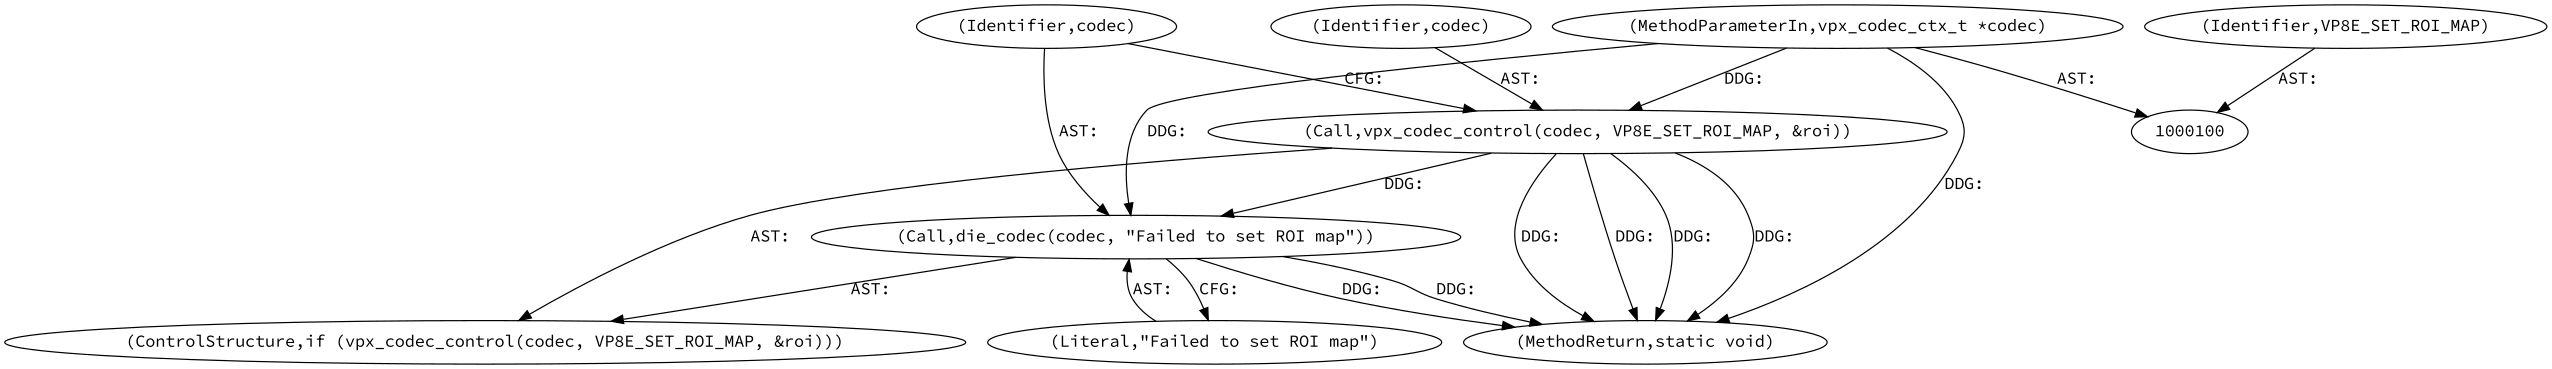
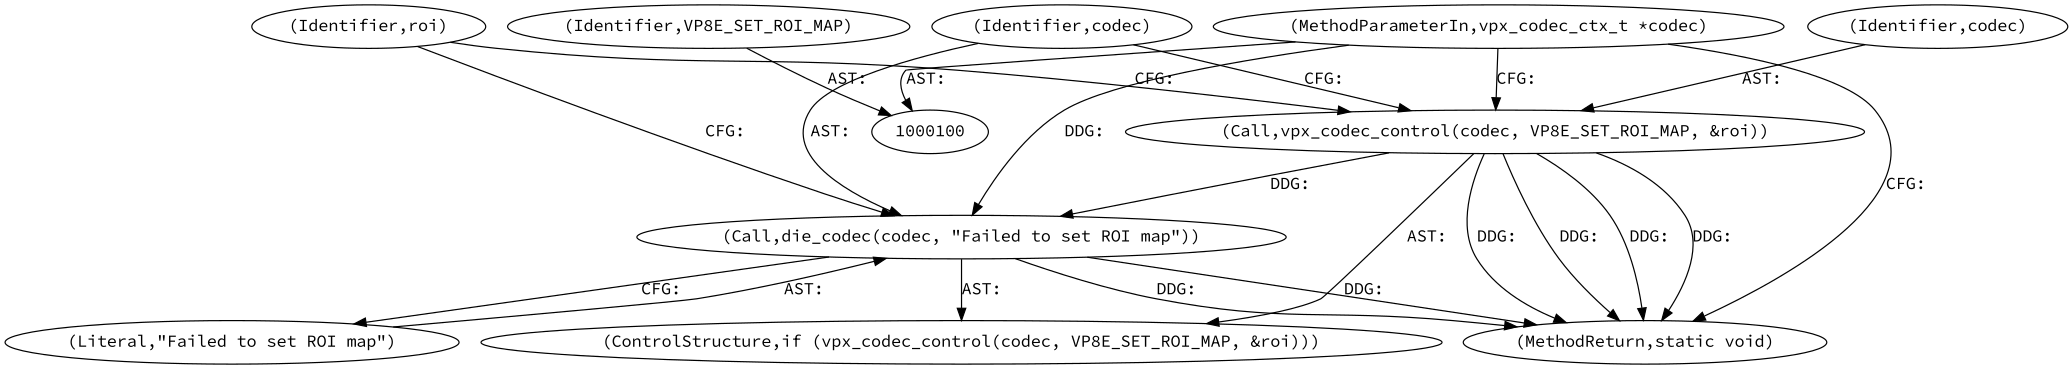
node "(Identifier,roi)": added
edge "(MethodParameterIn,vpx_codec_ctx_t *codec)" -> "(Call,vpx_codec_control(codec, VP8E_SET_ROI_MAP, &roi))": label "DDG: " -> "CFG: "
edge "(MethodParameterIn,vpx_codec_ctx_t *codec)" -> "(MethodReturn,static void)": label "DDG: " -> "CFG: "
